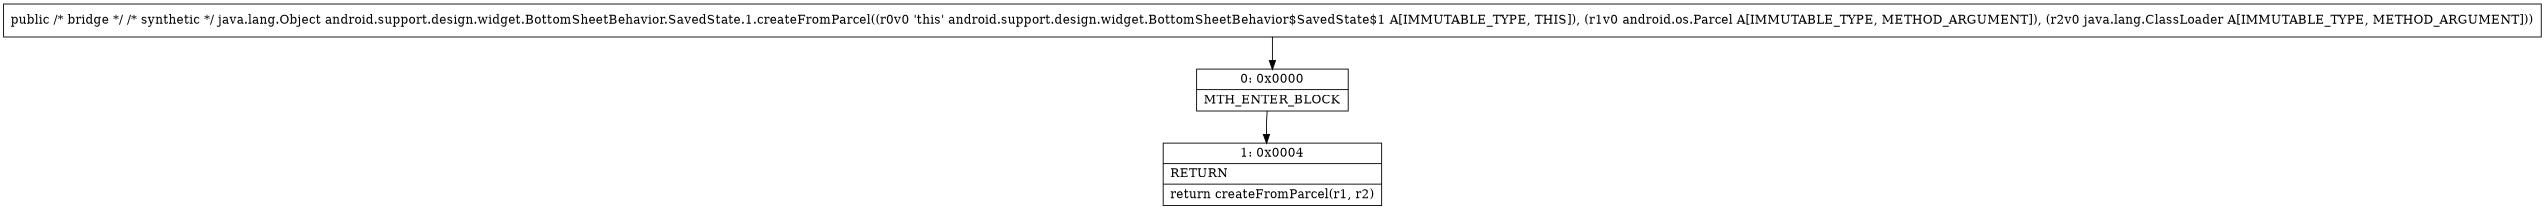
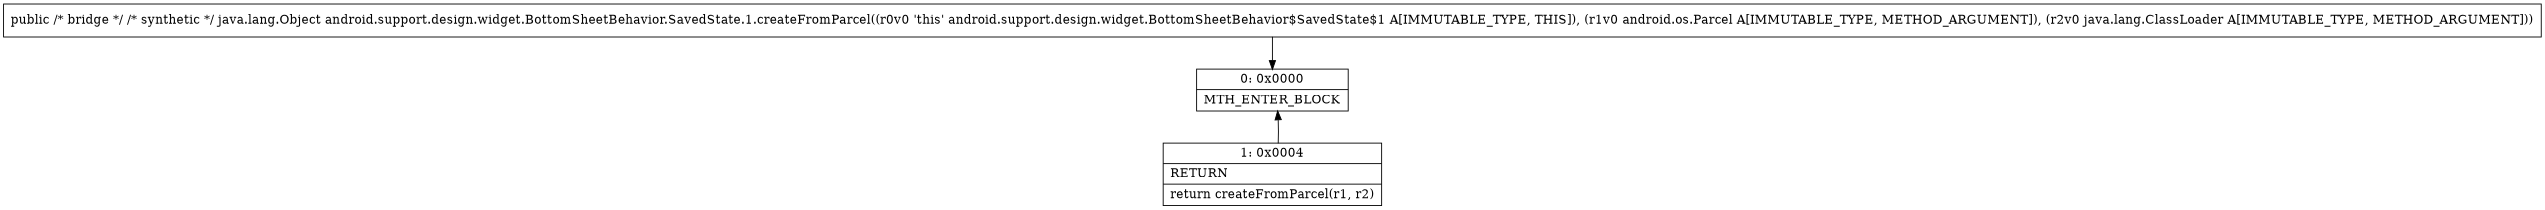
edge "0: 0x0000" -> "1: 0x0004": reversed
